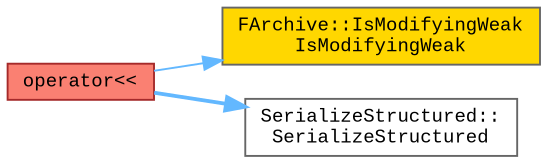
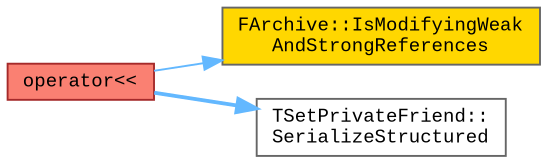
node "FArchive::IsModifyingWeak IsModifyingWeak": label "FArchive::IsModifyingWeak IsModifyingWeak" -> "FArchive::IsModifyingWeak AndStrongReferences"
node "SerializeStructured:: SerializeStructured": label "SerializeStructured:: SerializeStructured" -> "TSetPrivateFriend:: SerializeStructured"
